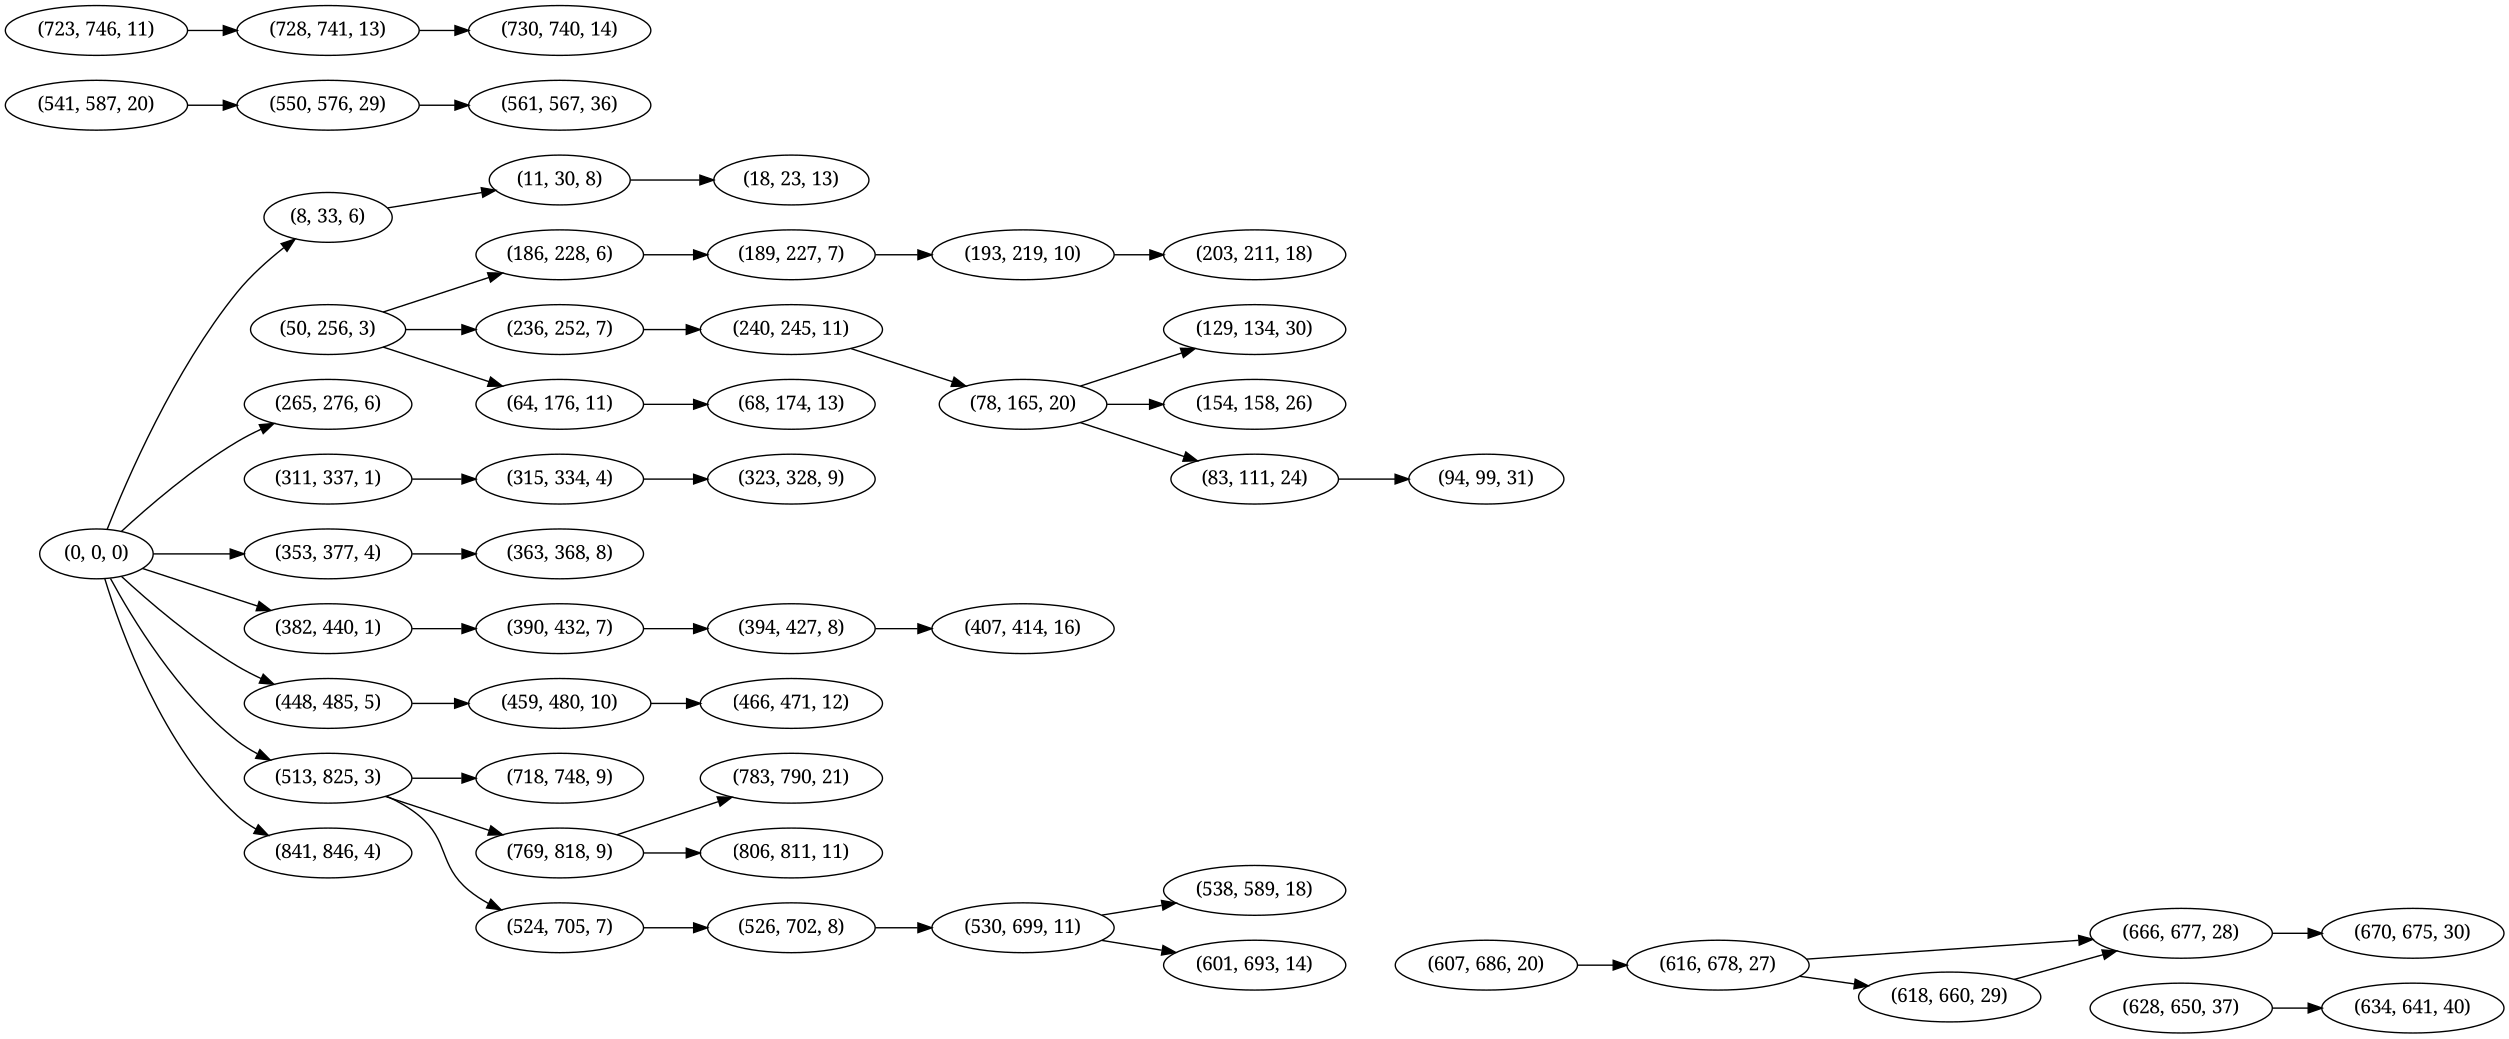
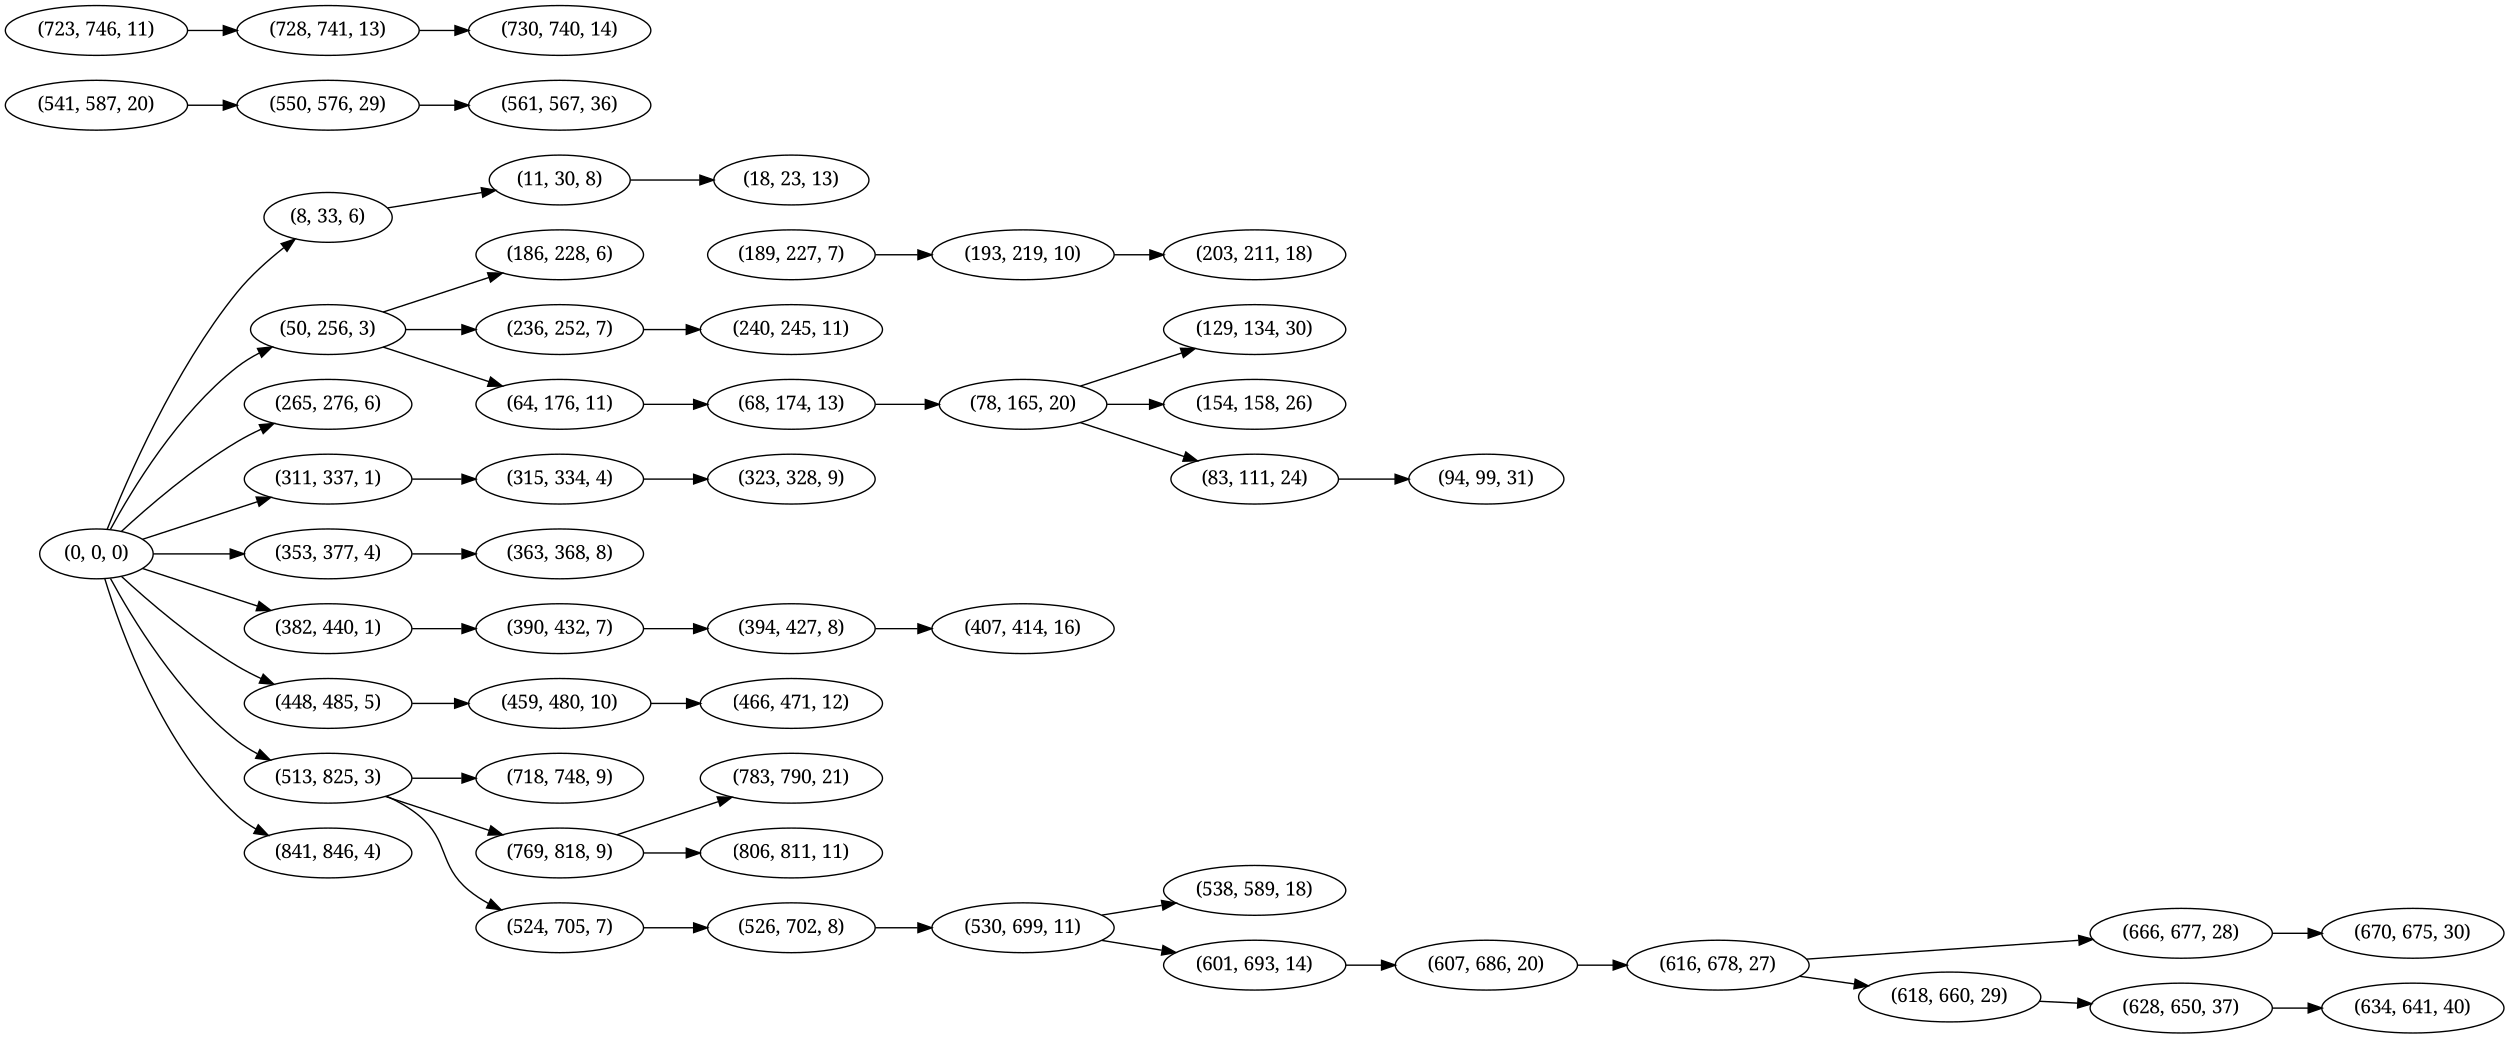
edge "(186, 228, 6)" -> "(189, 227, 7)": removed
edge "(240, 245, 11)" -> "(78, 165, 20)": now "(68, 174, 13)" -> "(78, 165, 20)"
edge "(0, 0, 0)" -> "(50, 256, 3)": added
edge "(0, 0, 0)" -> "(311, 337, 1)": added
edge "(601, 693, 14)" -> "(607, 686, 20)": added
edge "(618, 660, 29)" -> "(666, 677, 28)": now "(618, 660, 29)" -> "(628, 650, 37)"
